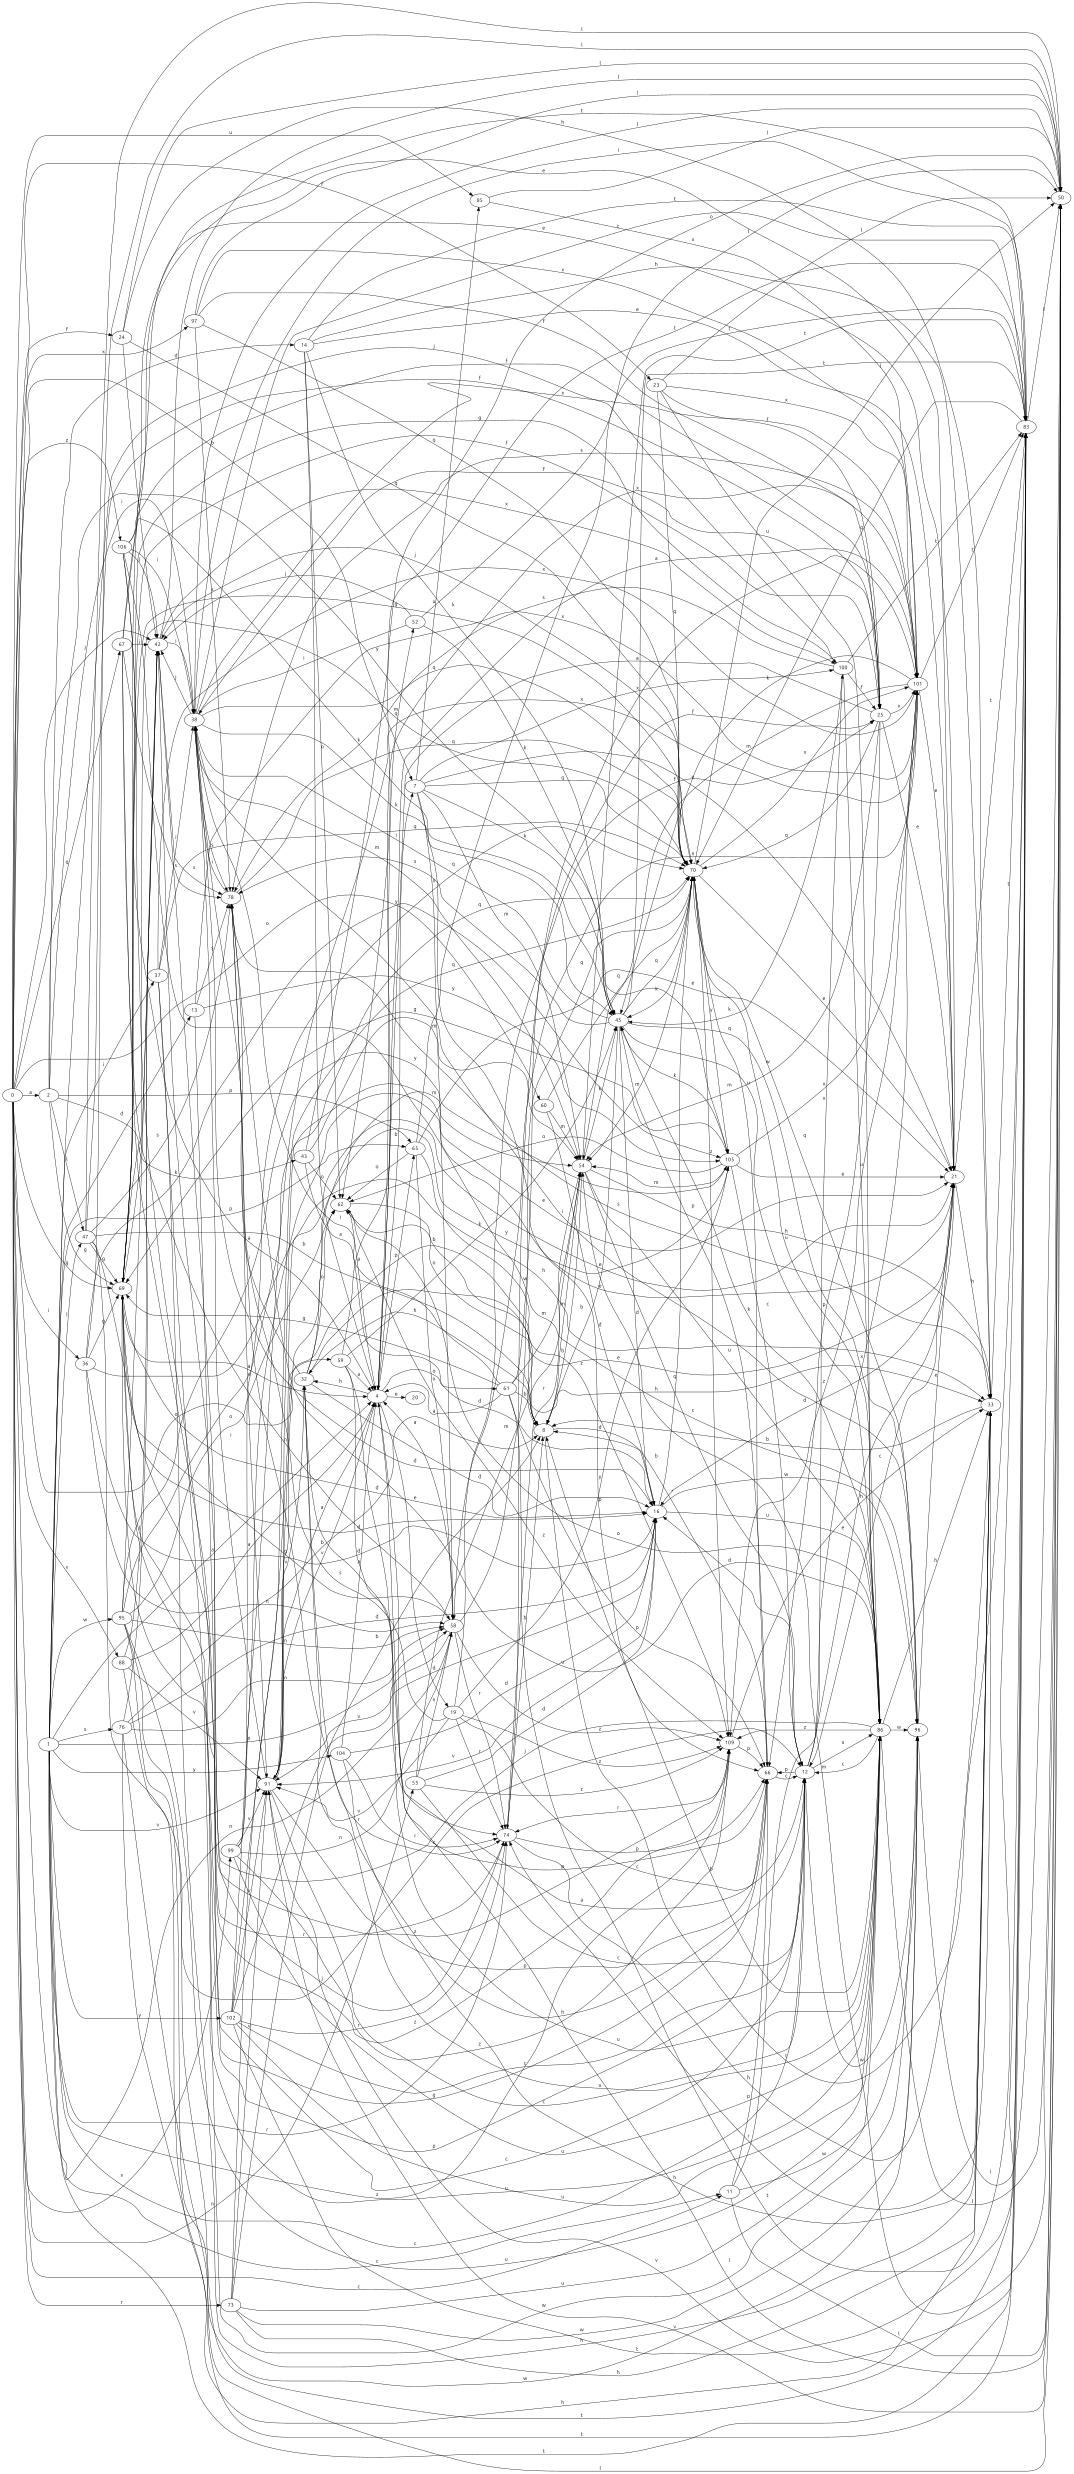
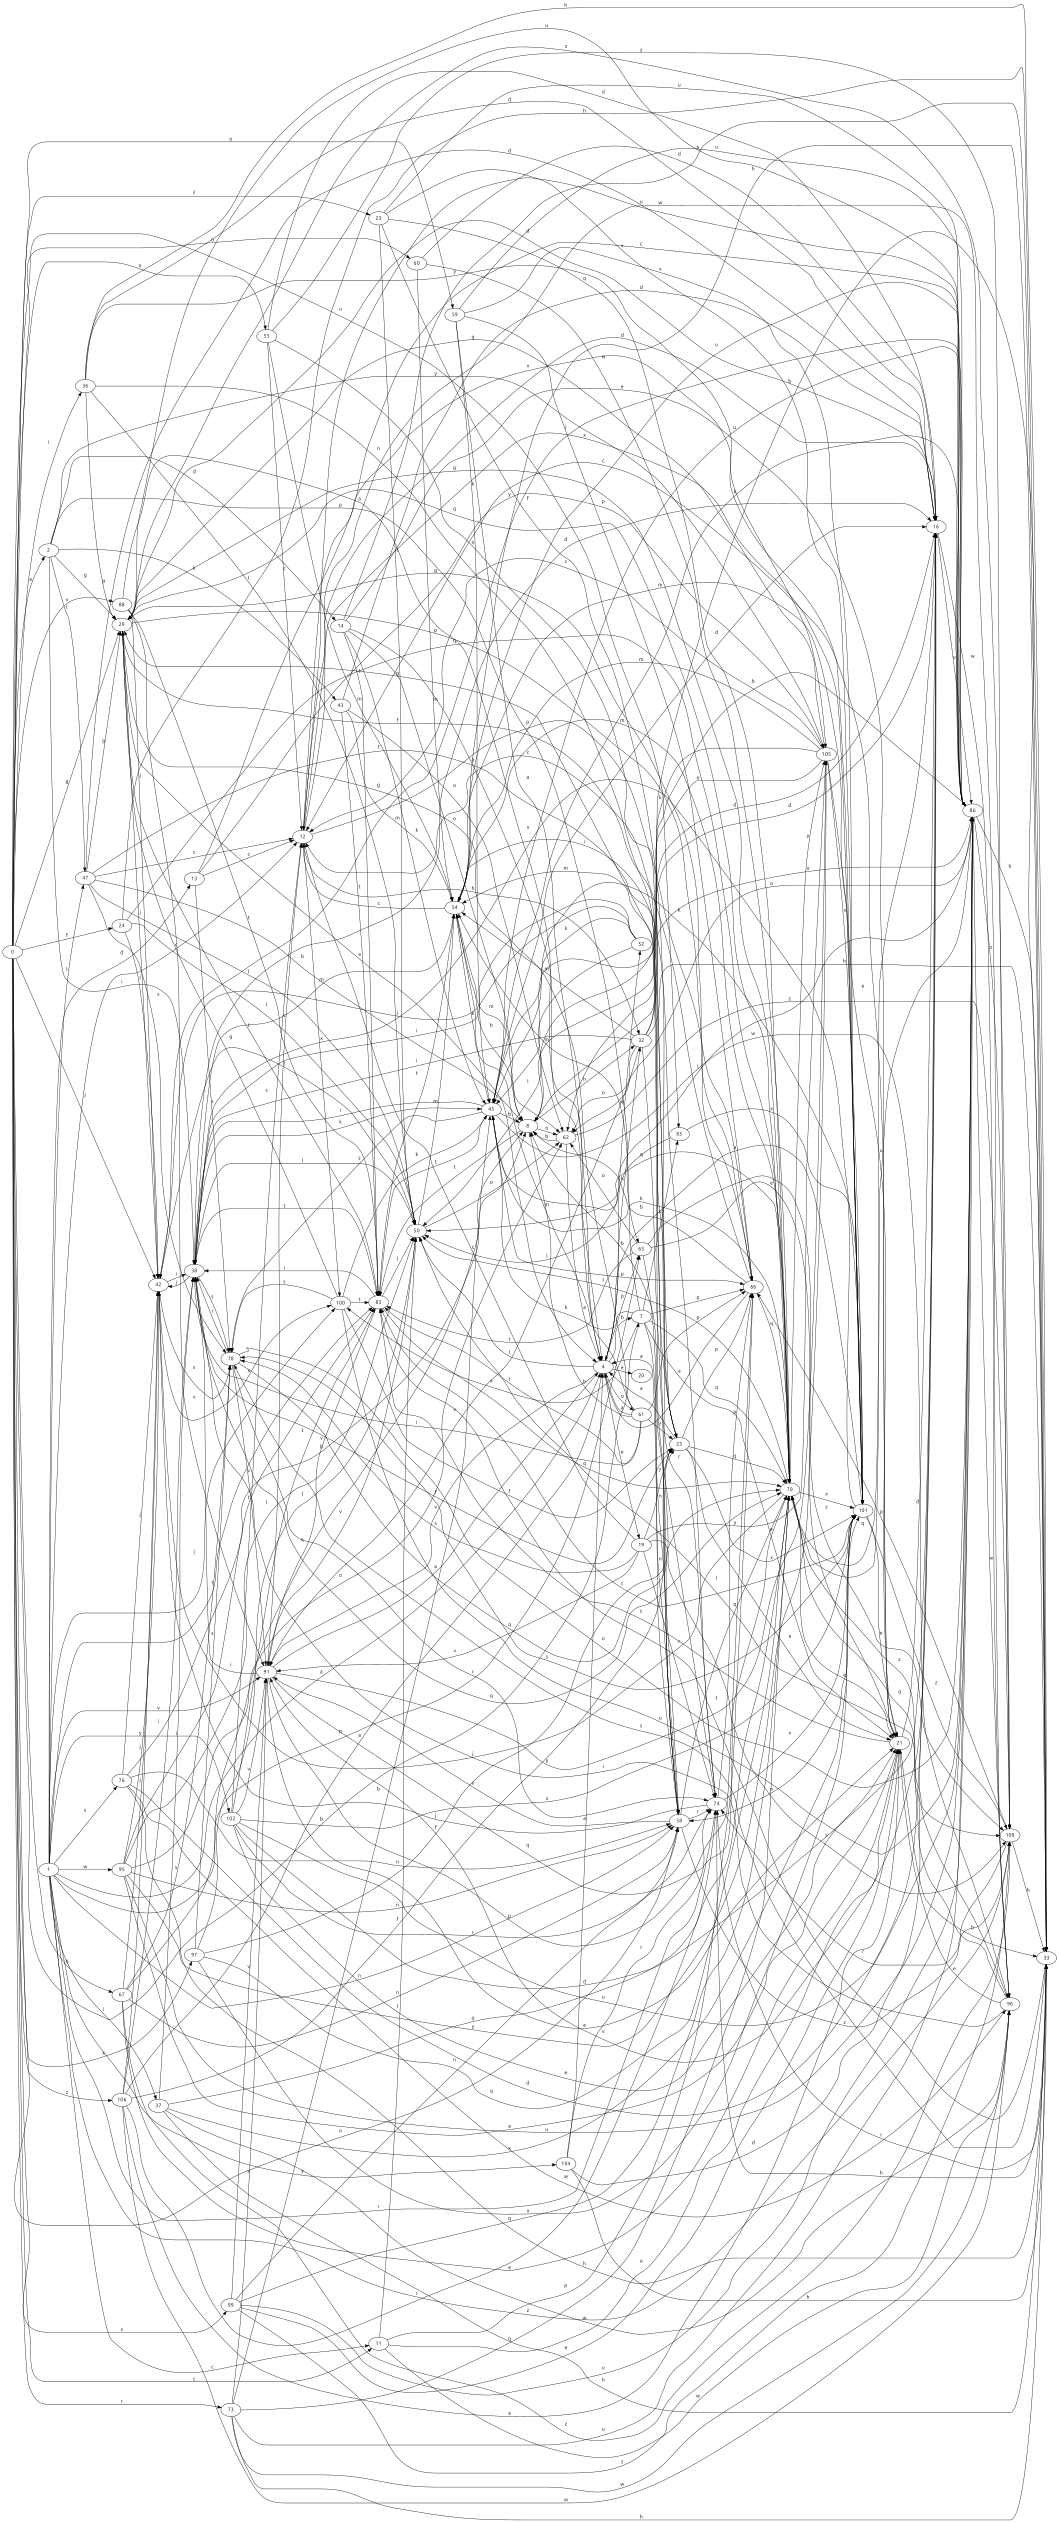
node "69": label "69" -> "29"
edge "91" -> "32": reversed
